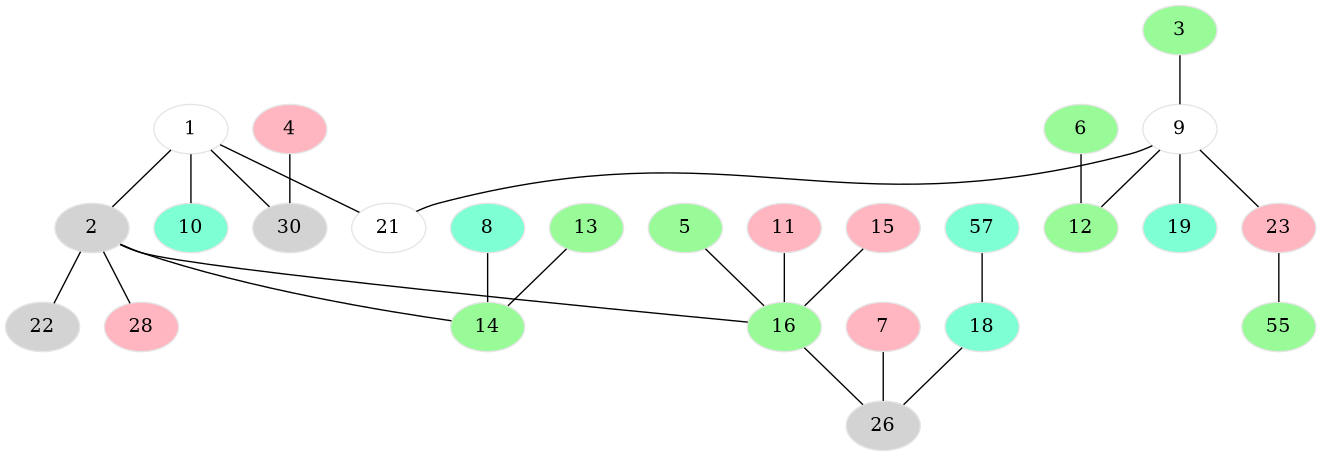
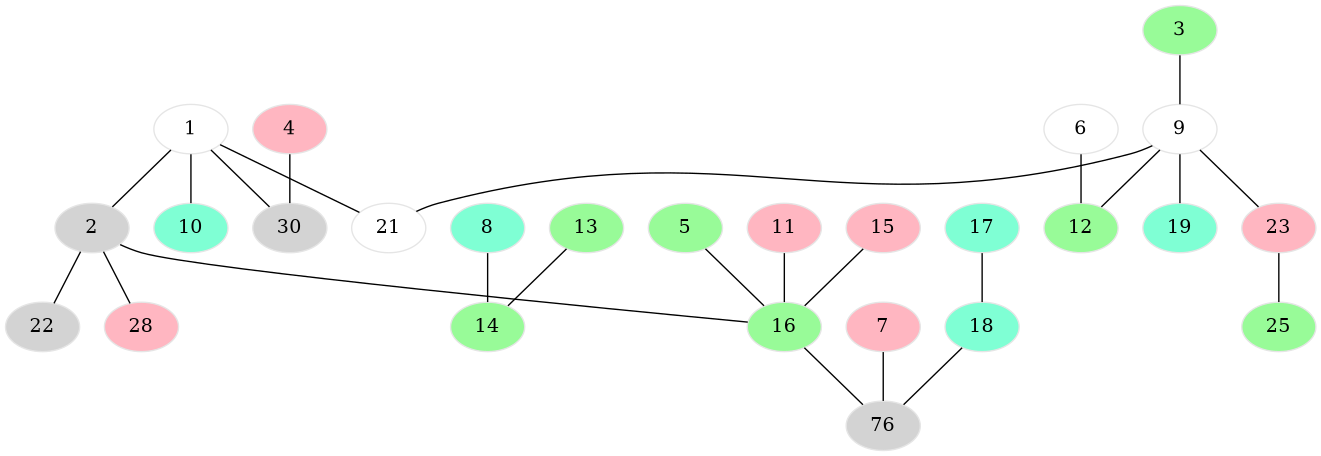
node "6": fillcolor palegreen -> white
node "57": label "57" -> "17"
edge "2" -- "14": removed
node "55": label "55" -> "25"
node "26": label "26" -> "76"
